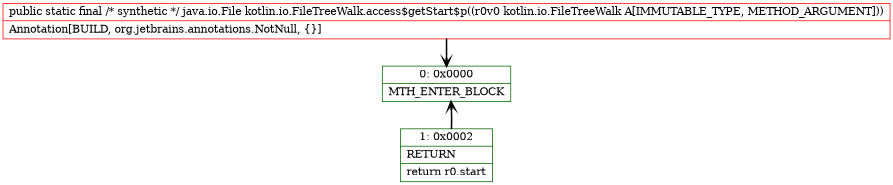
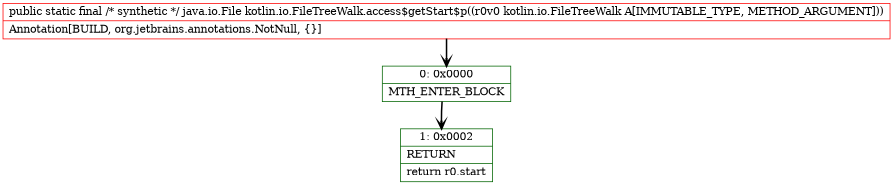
edge "1: 0x0002" -> "0: 0x0000": reversed
